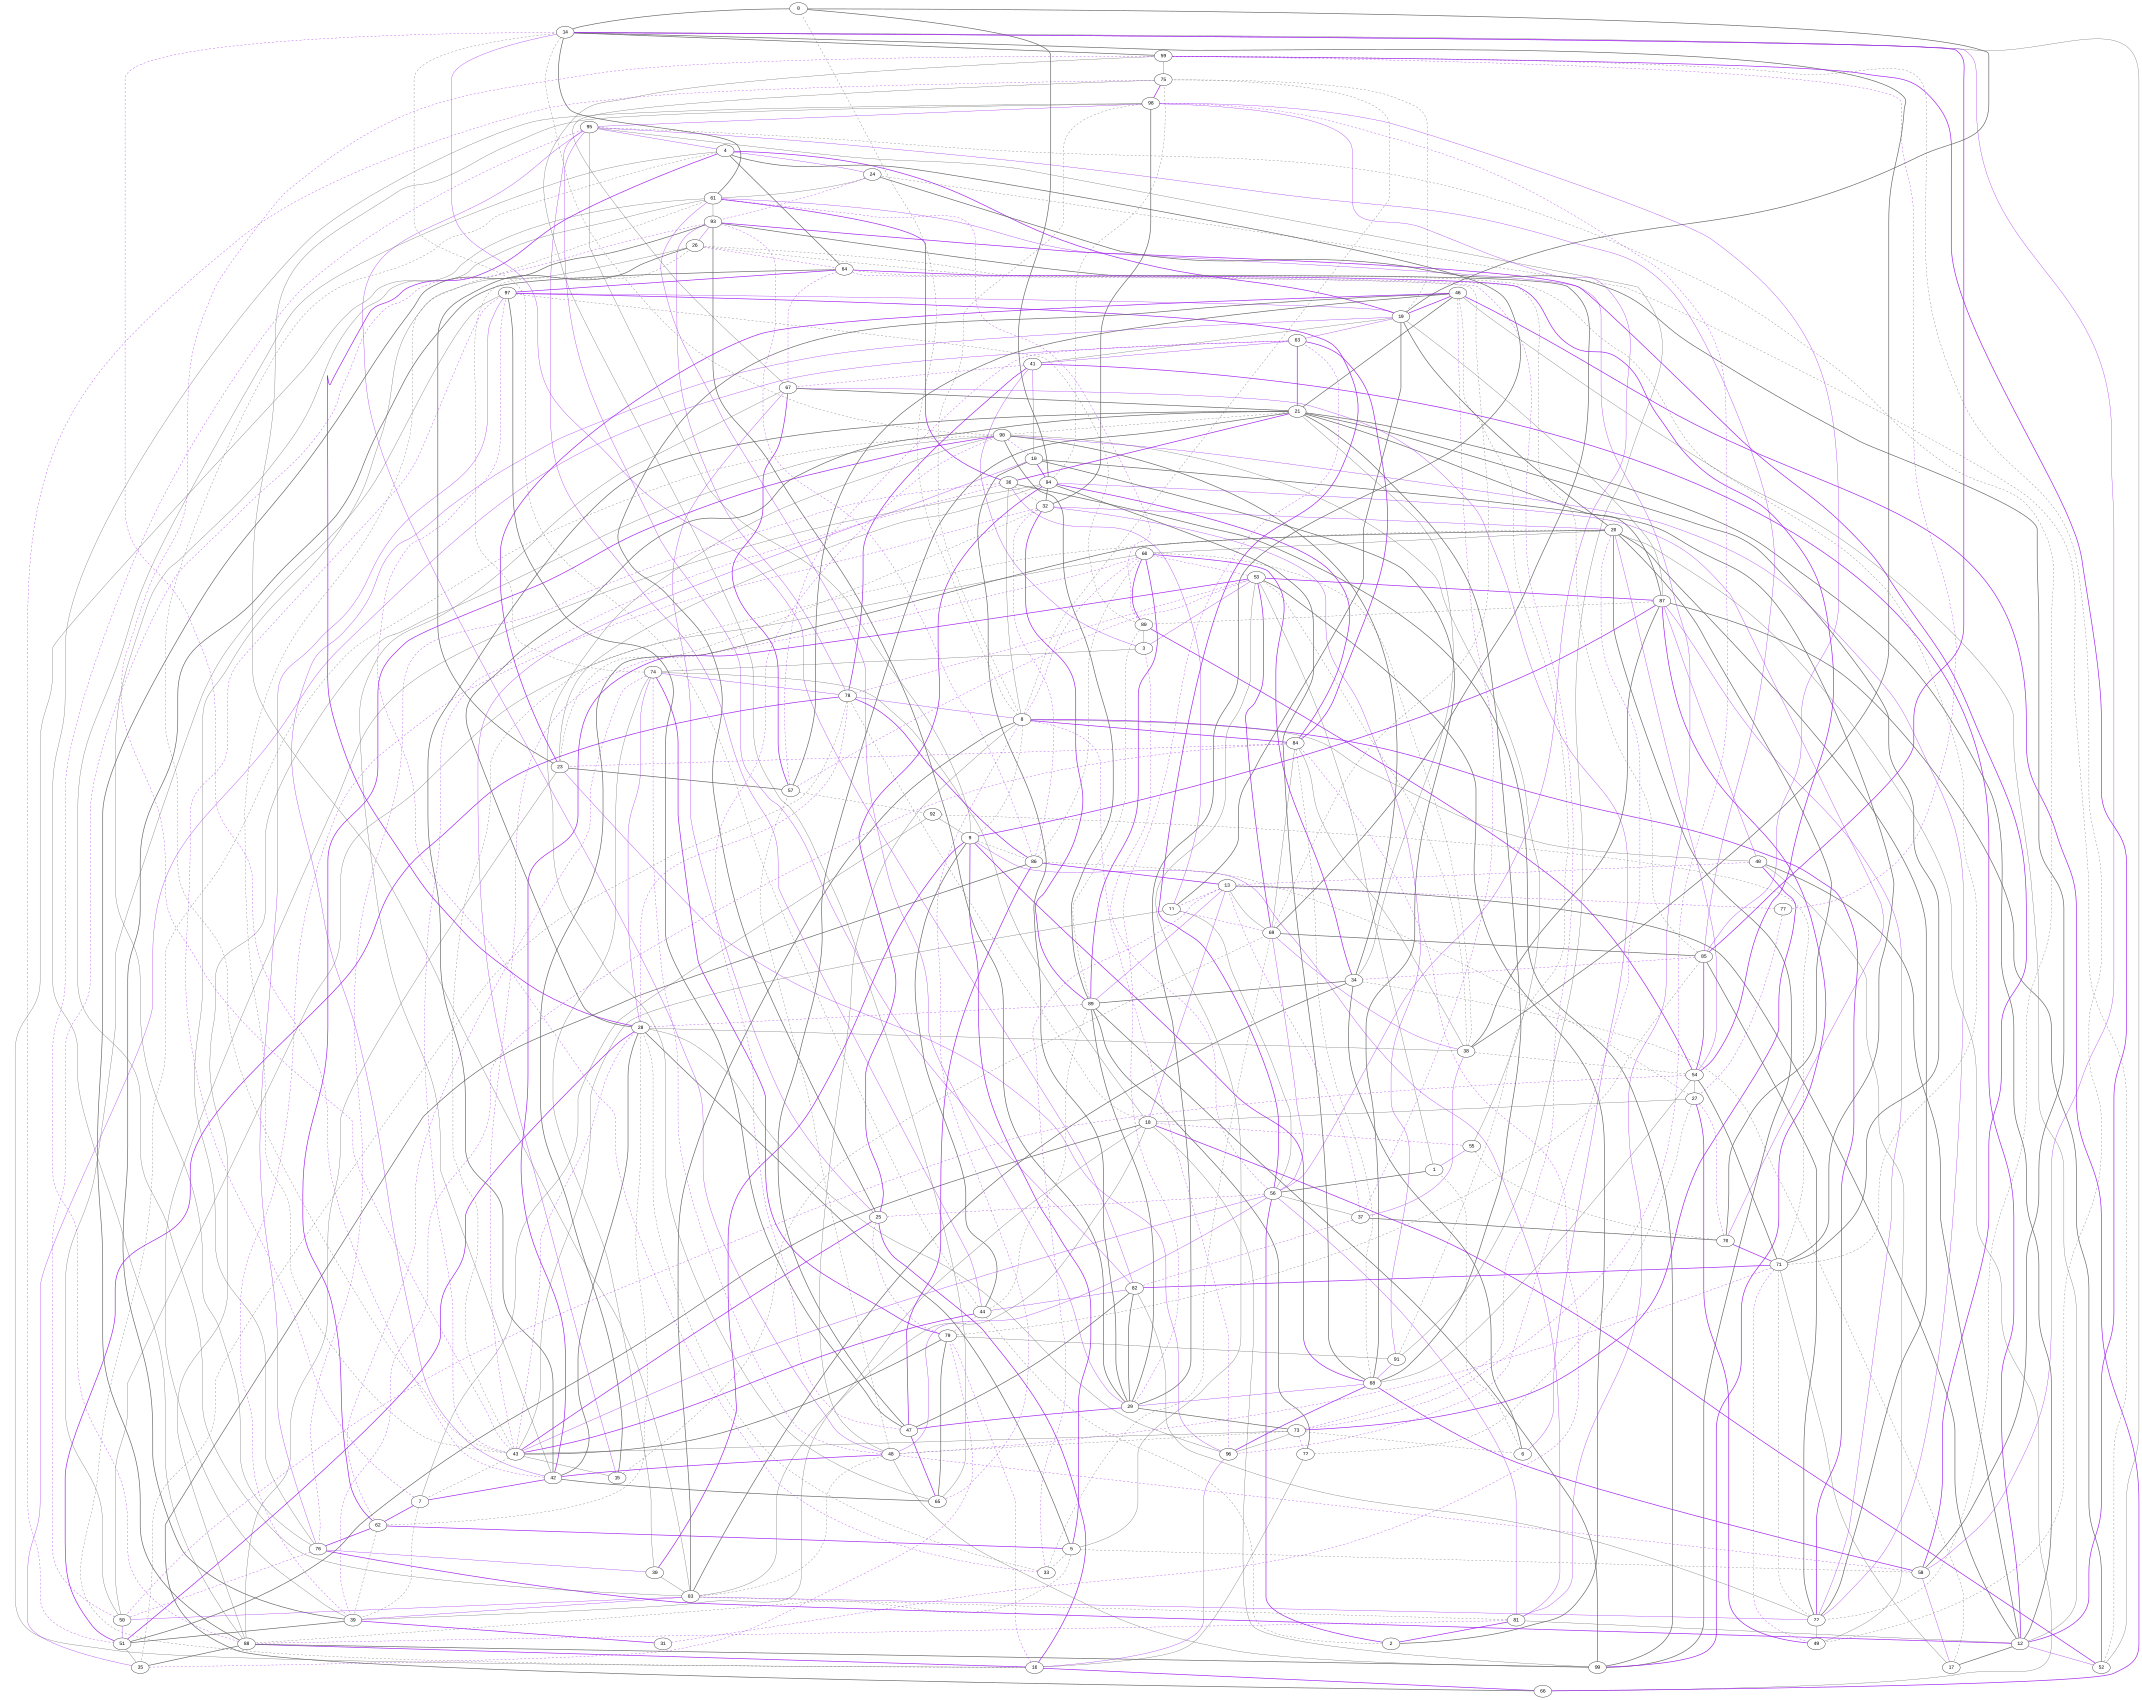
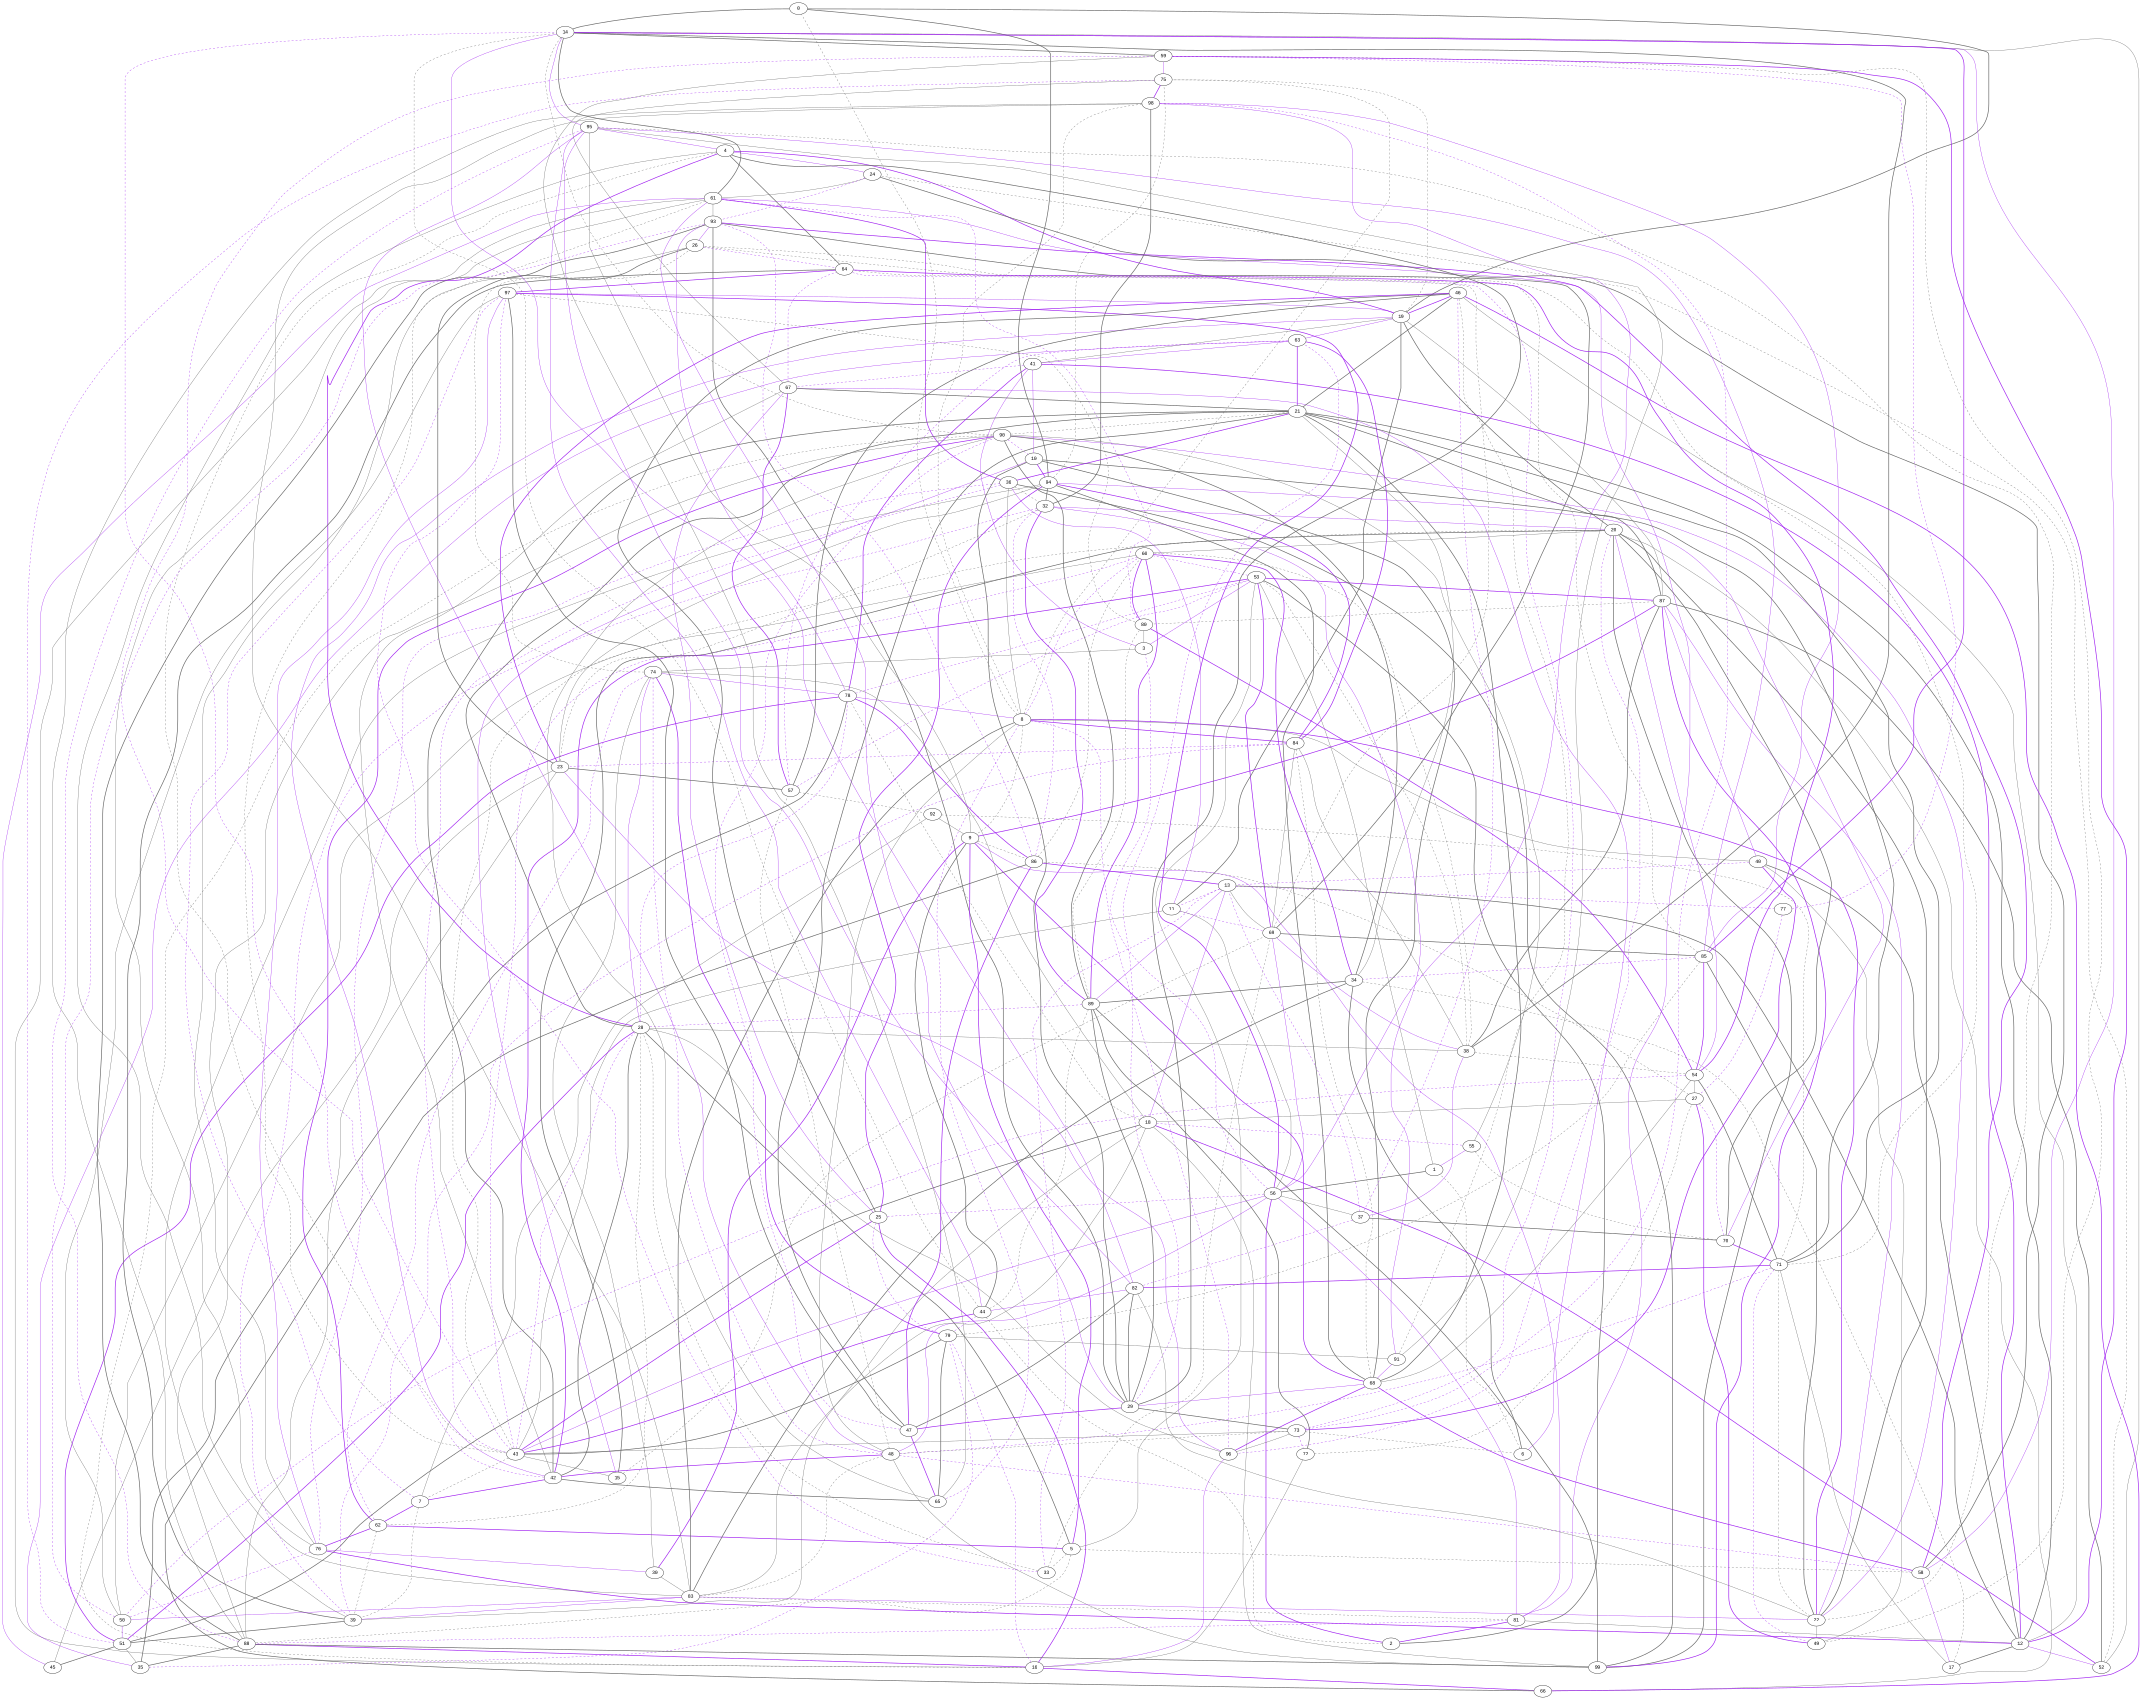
edge "98" -- "95": now "14" -- "95"
edge "78" -- "35": style dashed -> bold
node "31": removed
node "45": added
